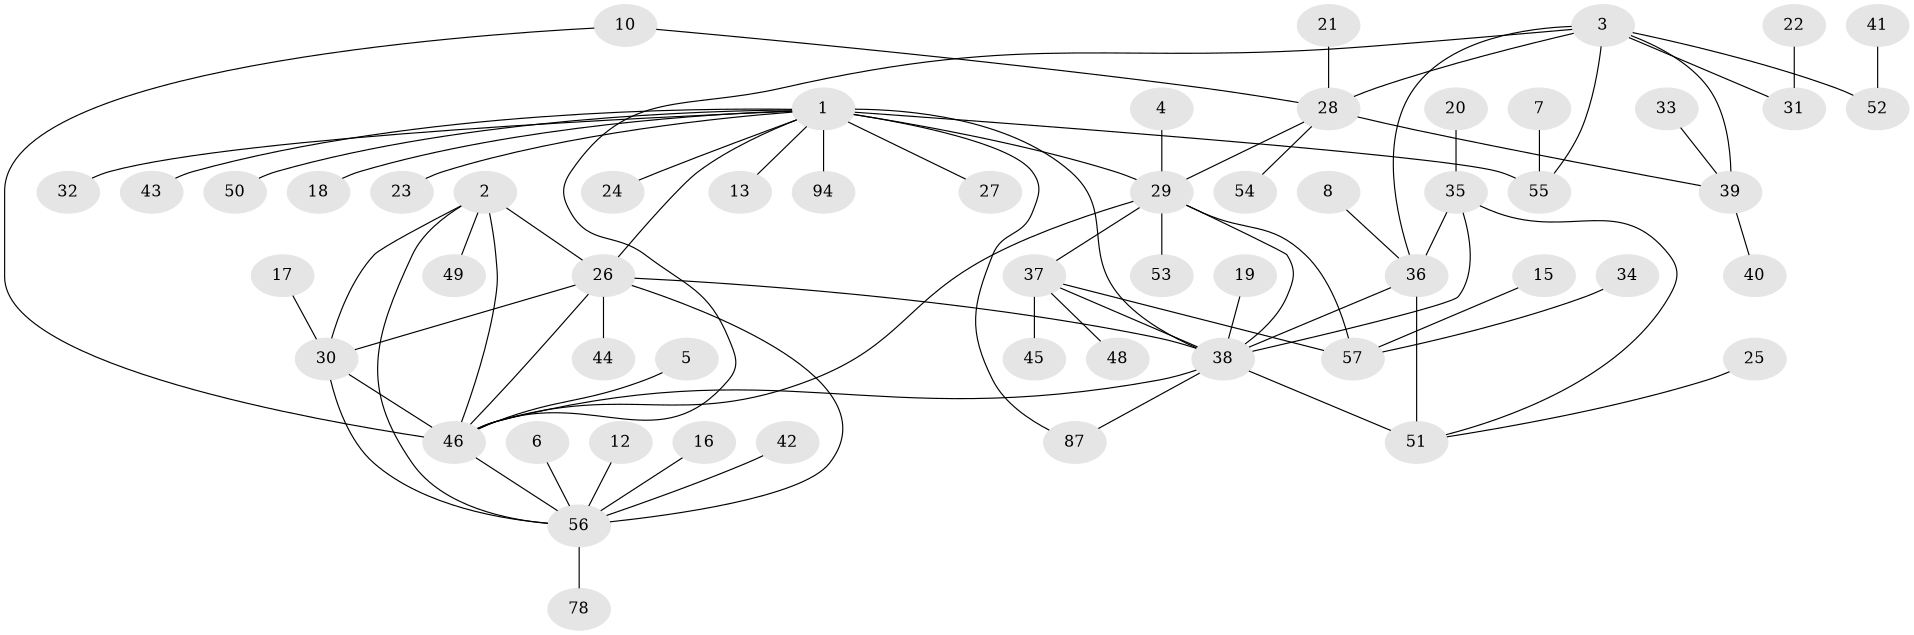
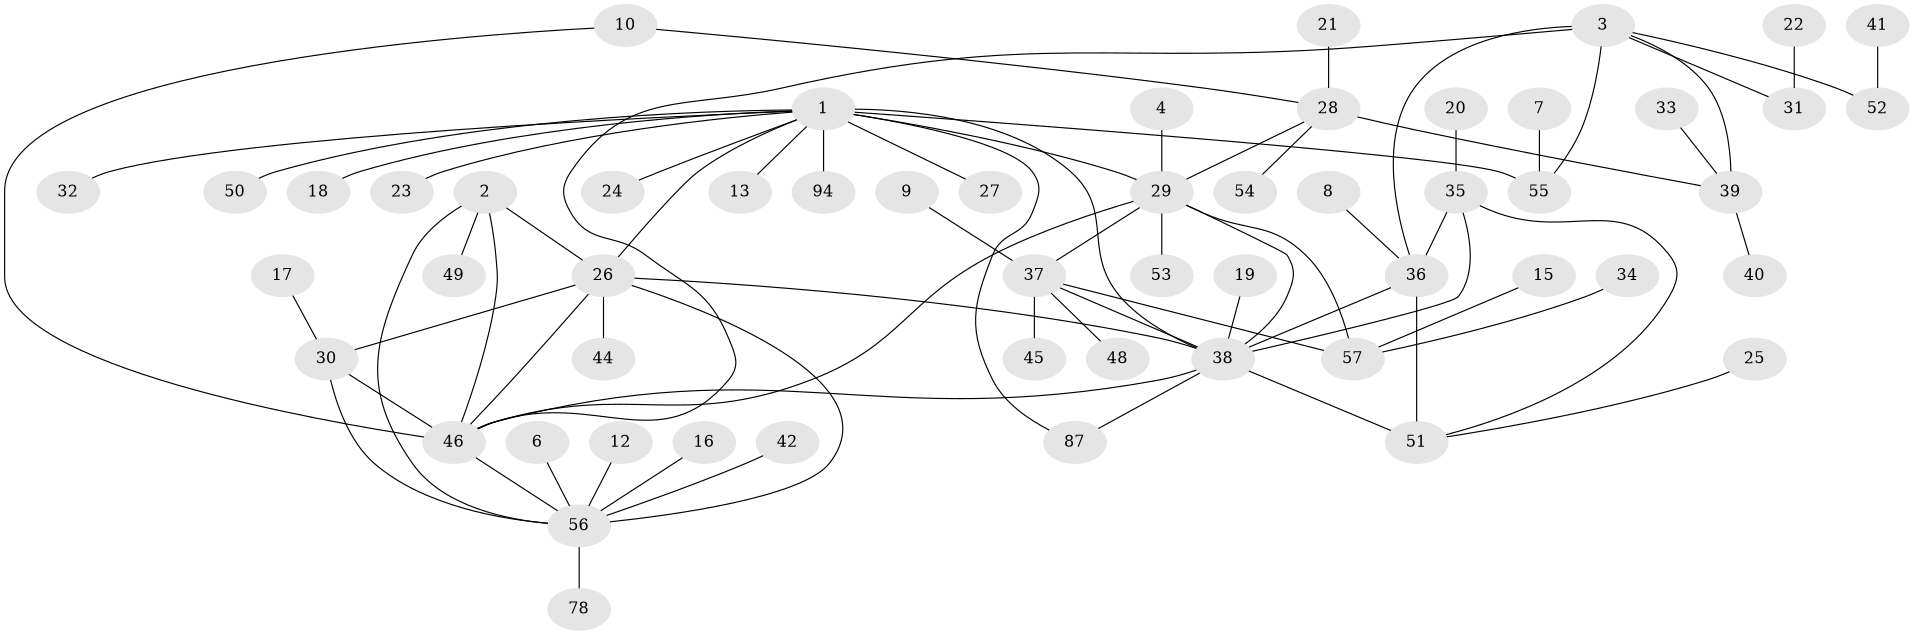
edge "3" -- "28": removed
node "43": removed
node "9": added
edge "2" -- "30": removed
node "5": removed
